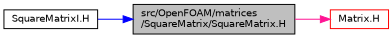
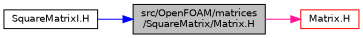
node "src/OpenFOAM/matrices /SquareMatrix/SquareMatrix.H": label "src/OpenFOAM/matrices /SquareMatrix/SquareMatrix.H" -> "src/OpenFOAM/matrices /SquareMatrix/Matrix.H"
